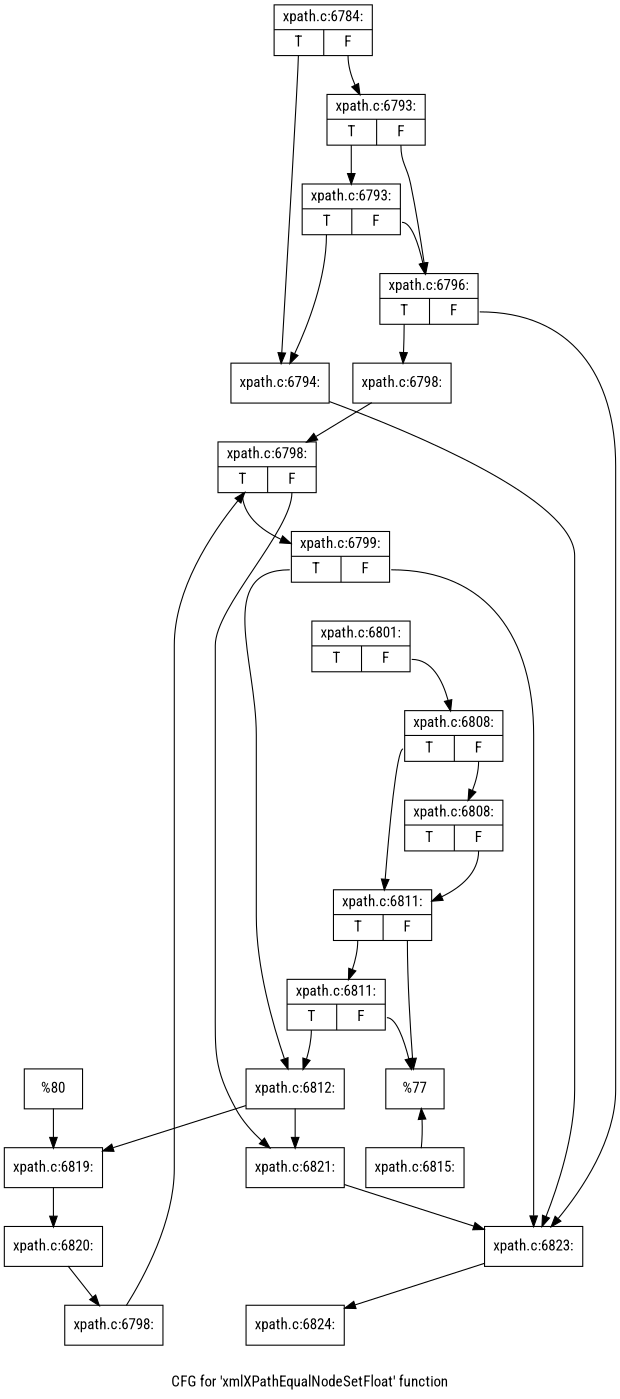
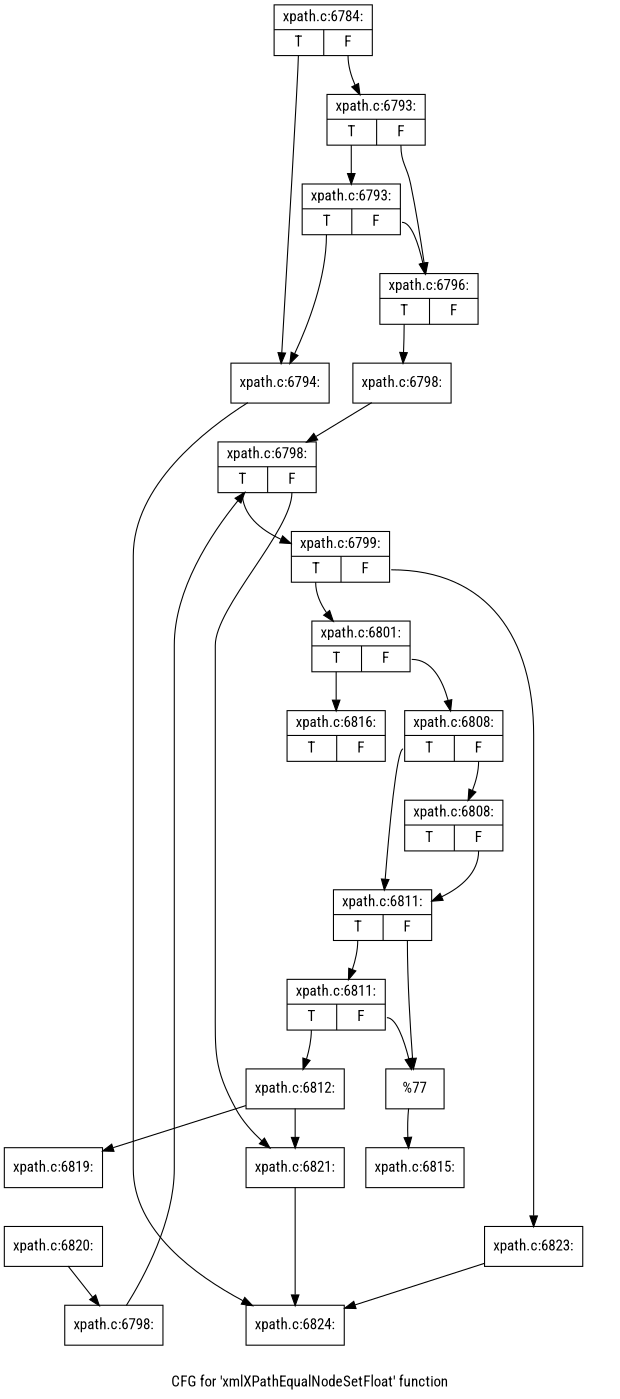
edge "xpath.c:6796:" -> "xpath.c:6823:": removed
node "xpath.c:6816:": added
edge "xpath.c:6794:" -> "xpath.c:6823:": now "xpath.c:6794:" -> "xpath.c:6824:"
edge "xpath.c:6799:" -> "xpath.c:6812:": now "xpath.c:6799:" -> "xpath.c:6801:"
node "%80": removed
edge "xpath.c:6815:" -> "%77": reversed
edge "xpath.c:6819:" -> "xpath.c:6820:": removed
edge "xpath.c:6821:" -> "xpath.c:6823:": now "xpath.c:6821:" -> "xpath.c:6824:"
